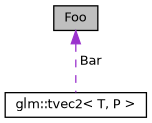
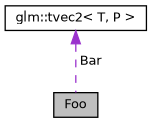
edge "glm::tvec2< T, P >" -> "Foo": reversed
